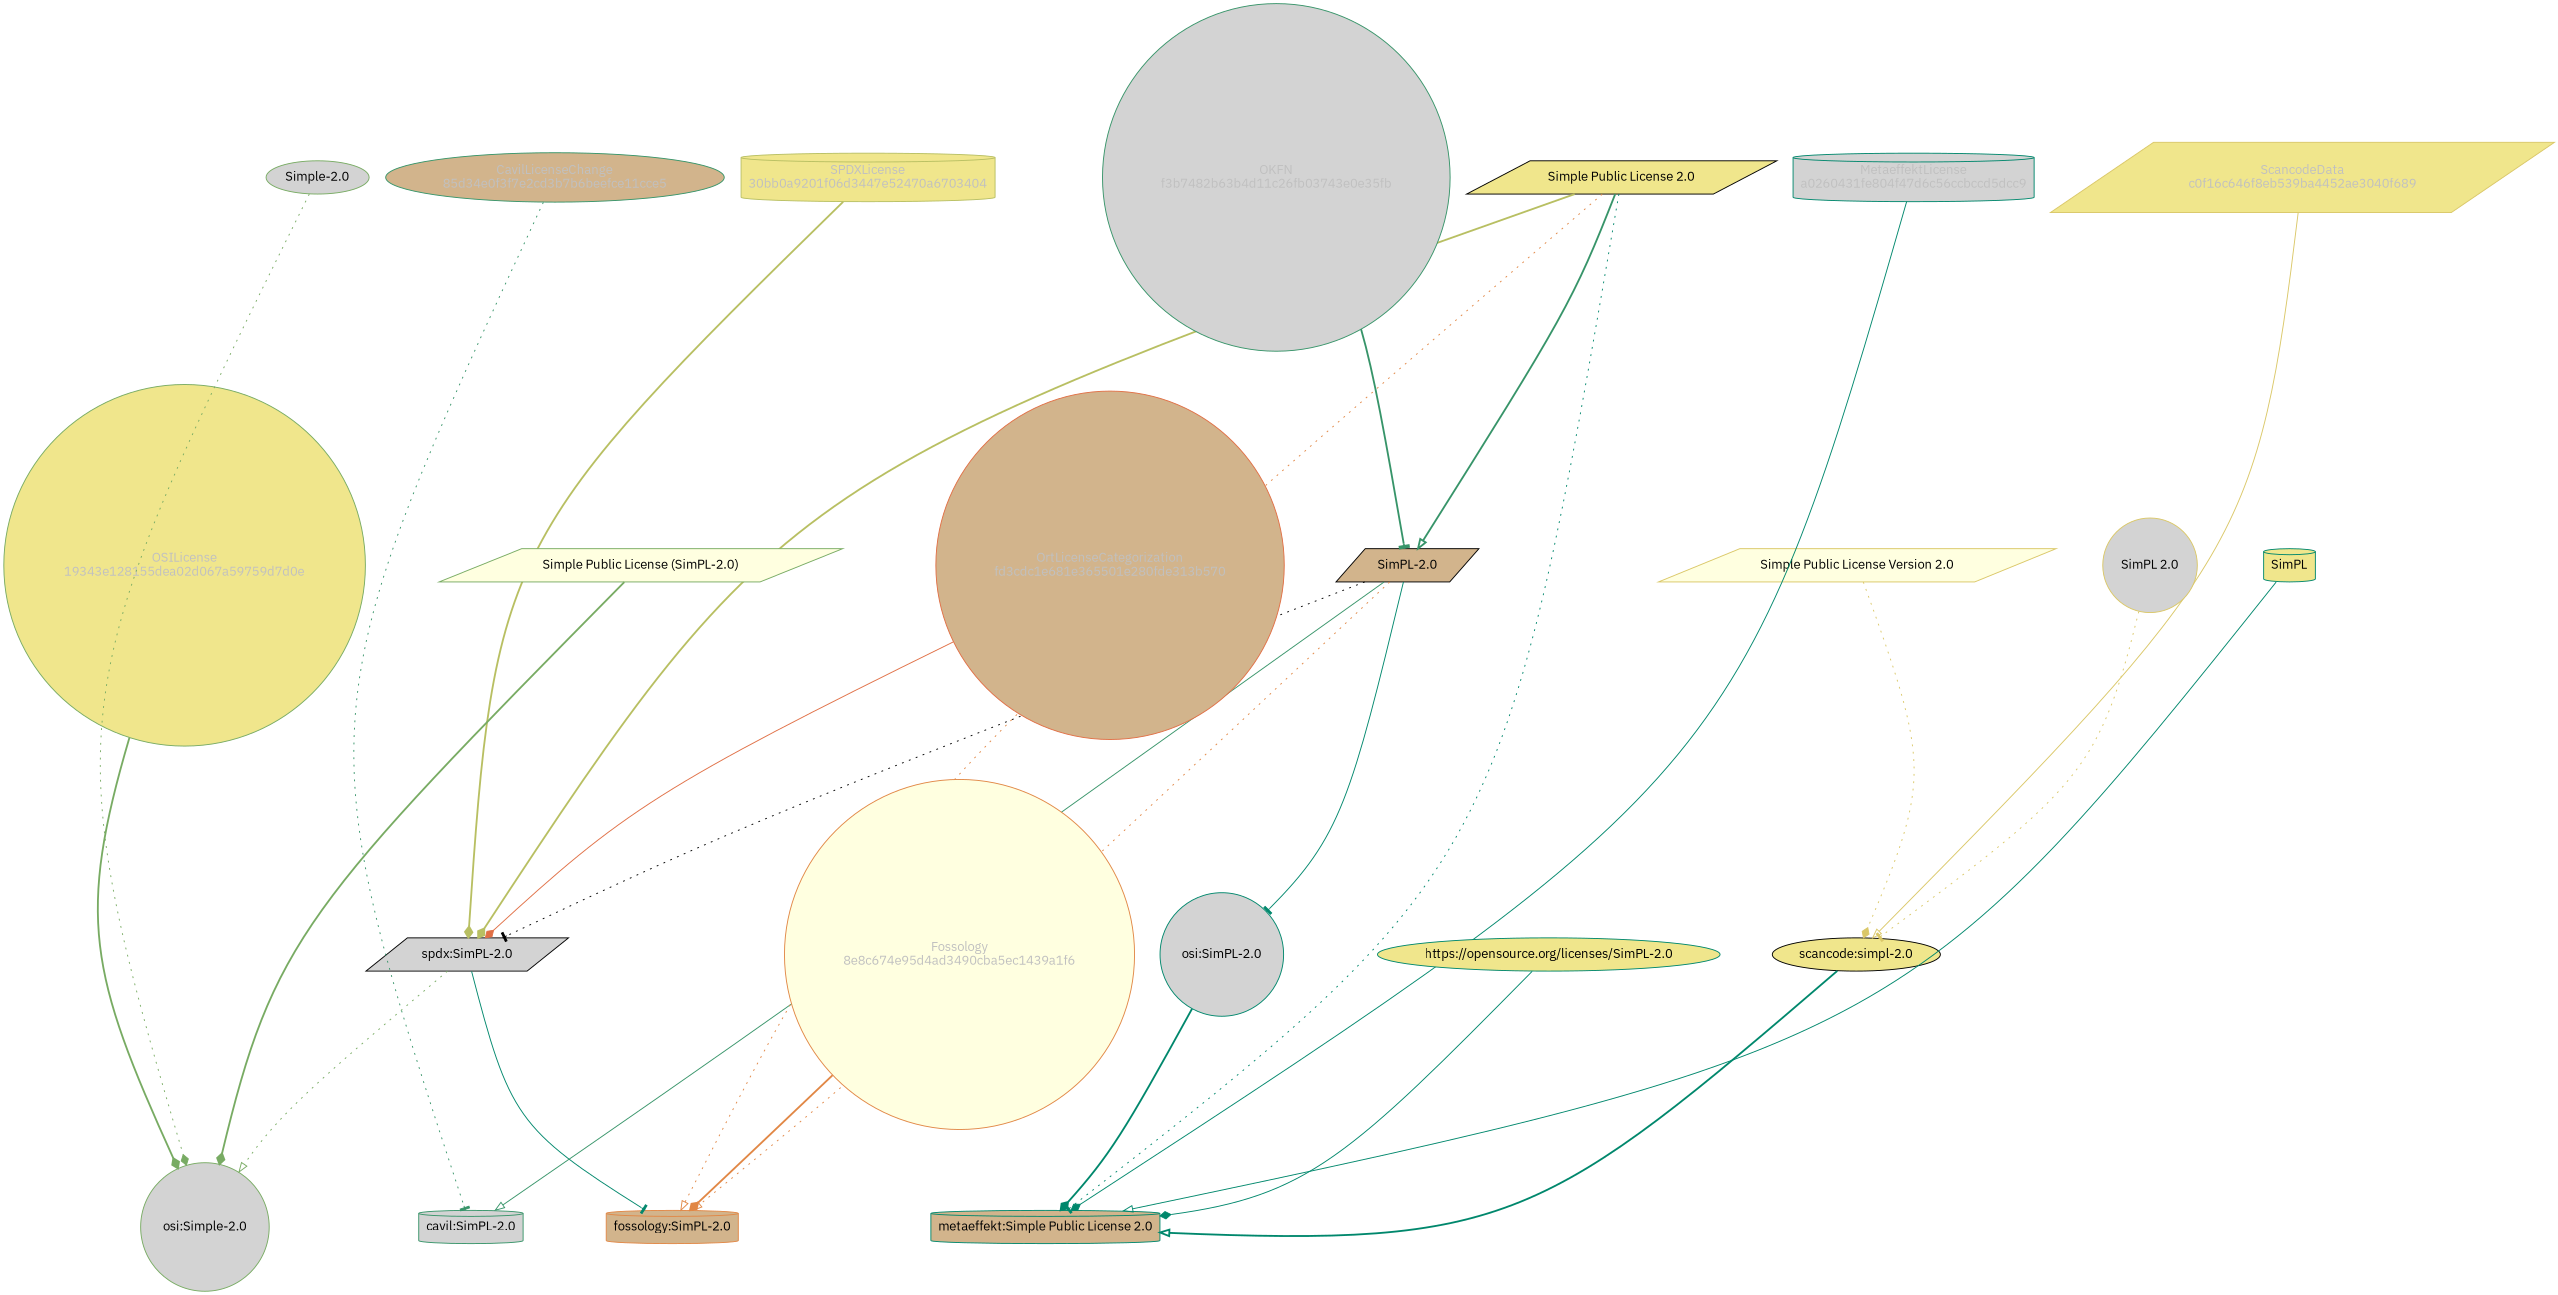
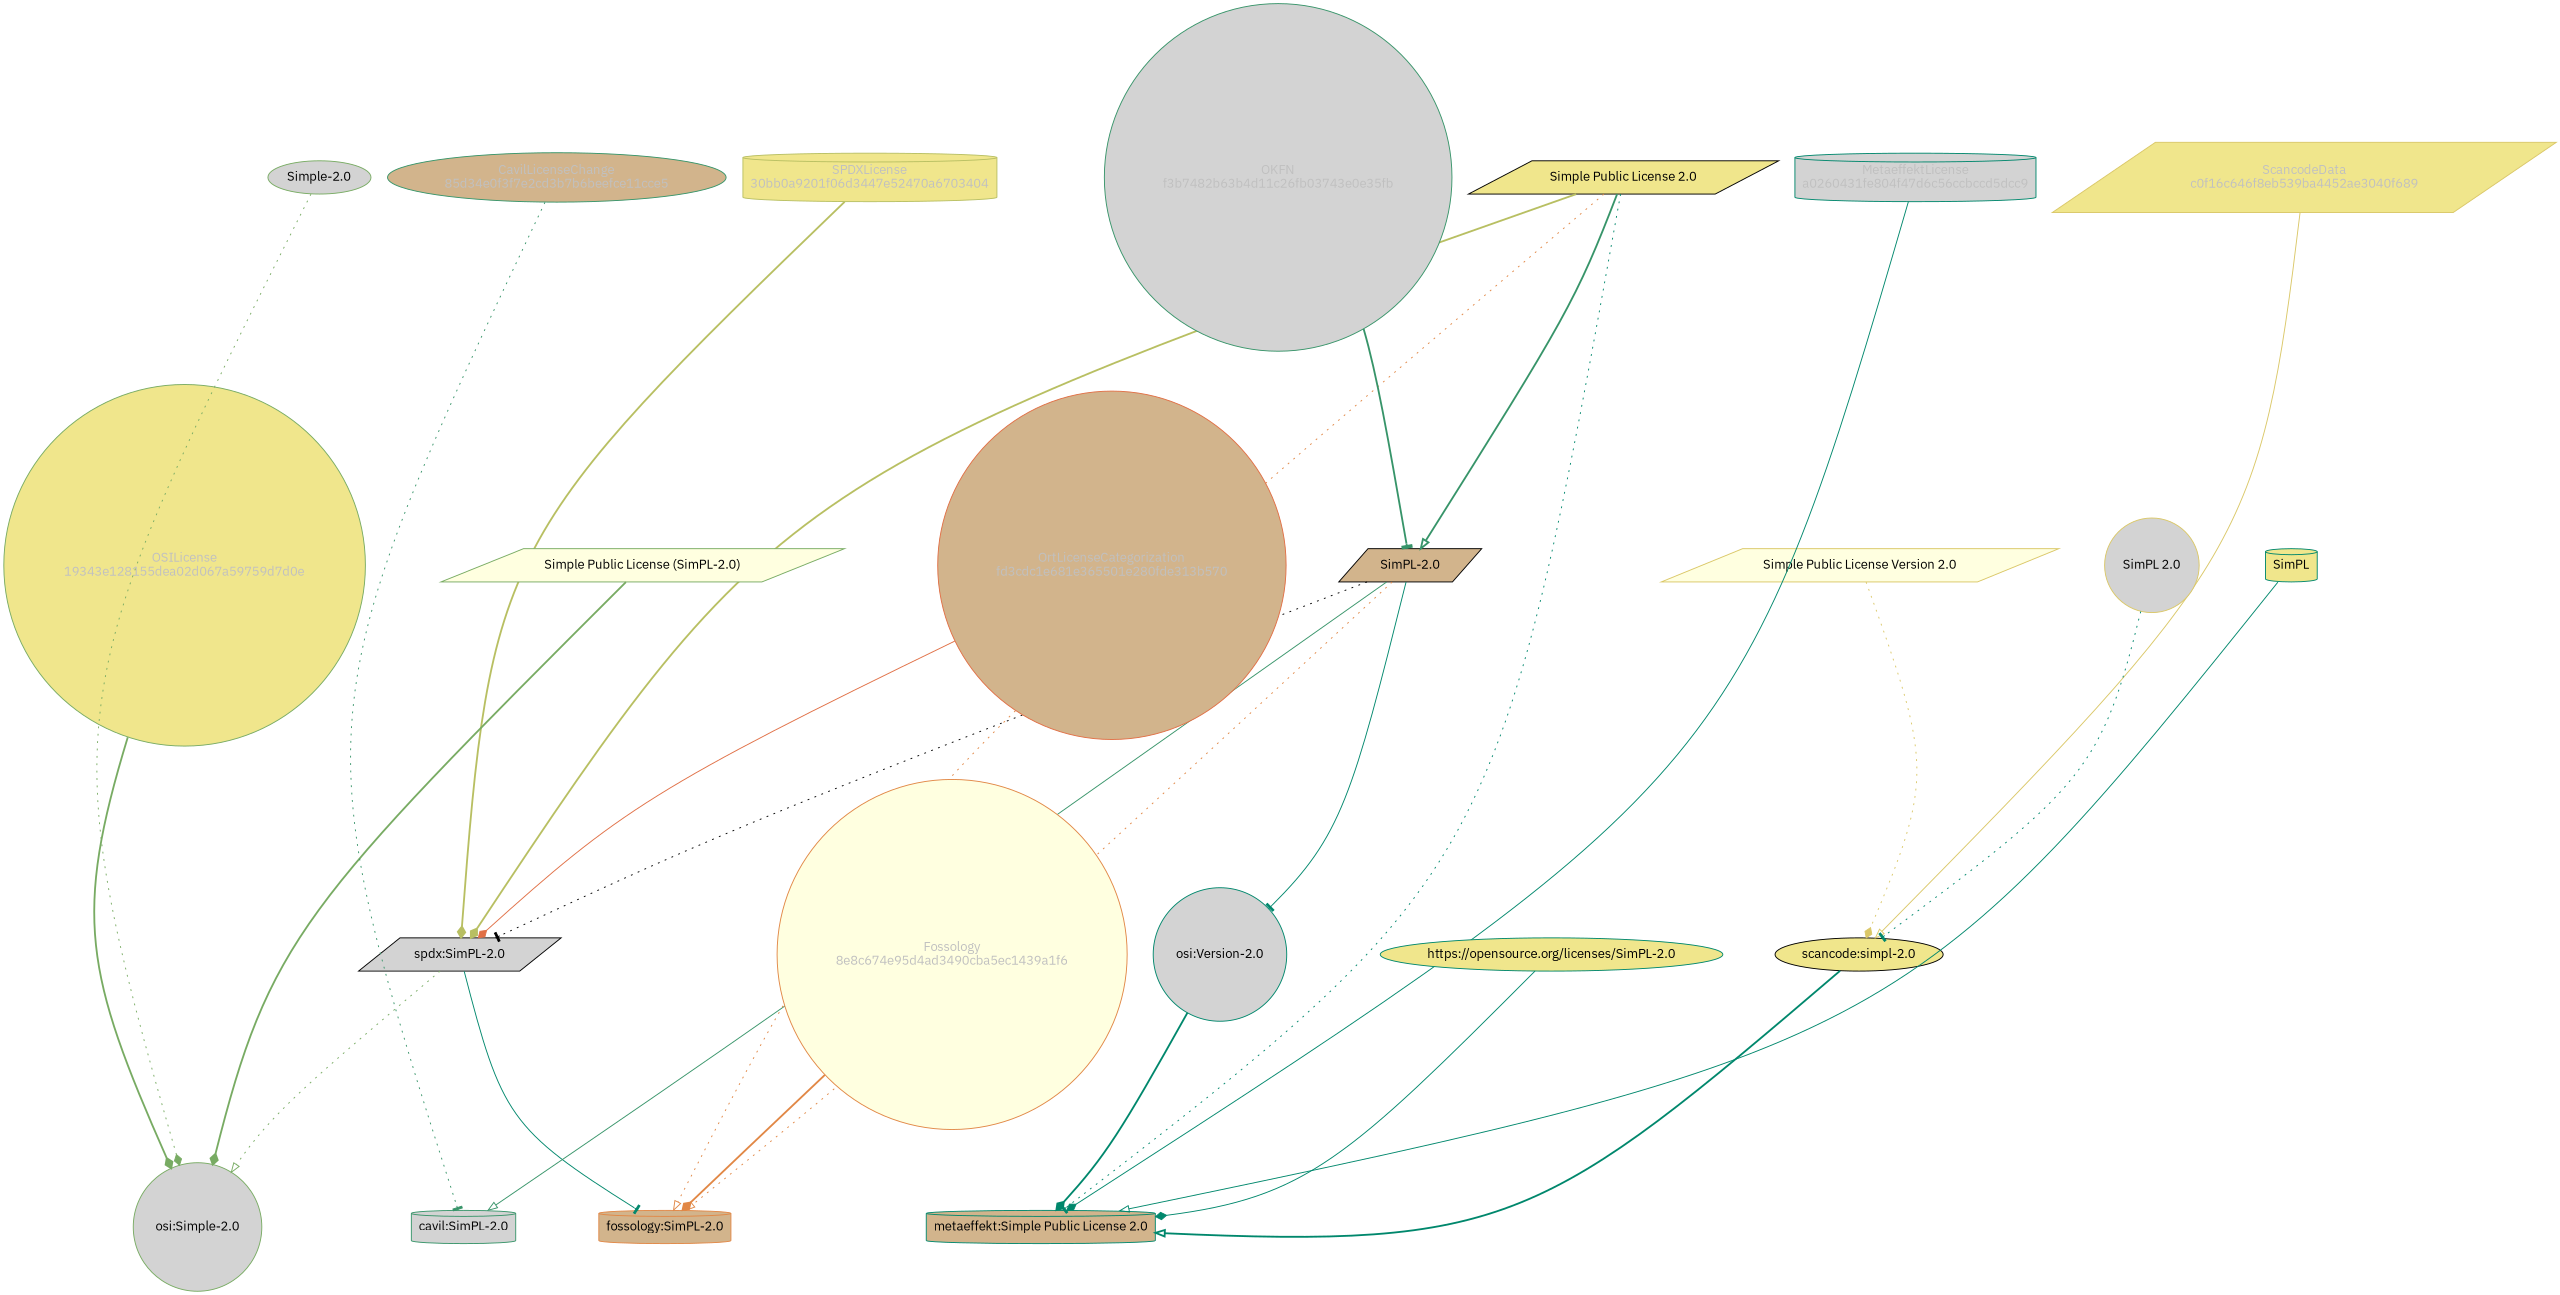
edge "SimPL 2.0" -> "scancode:simpl-2.0": color #dac767 -> #00876c
node "osi:SimPL-2.0": label "osi:SimPL-2.0" -> "osi:Version-2.0"
